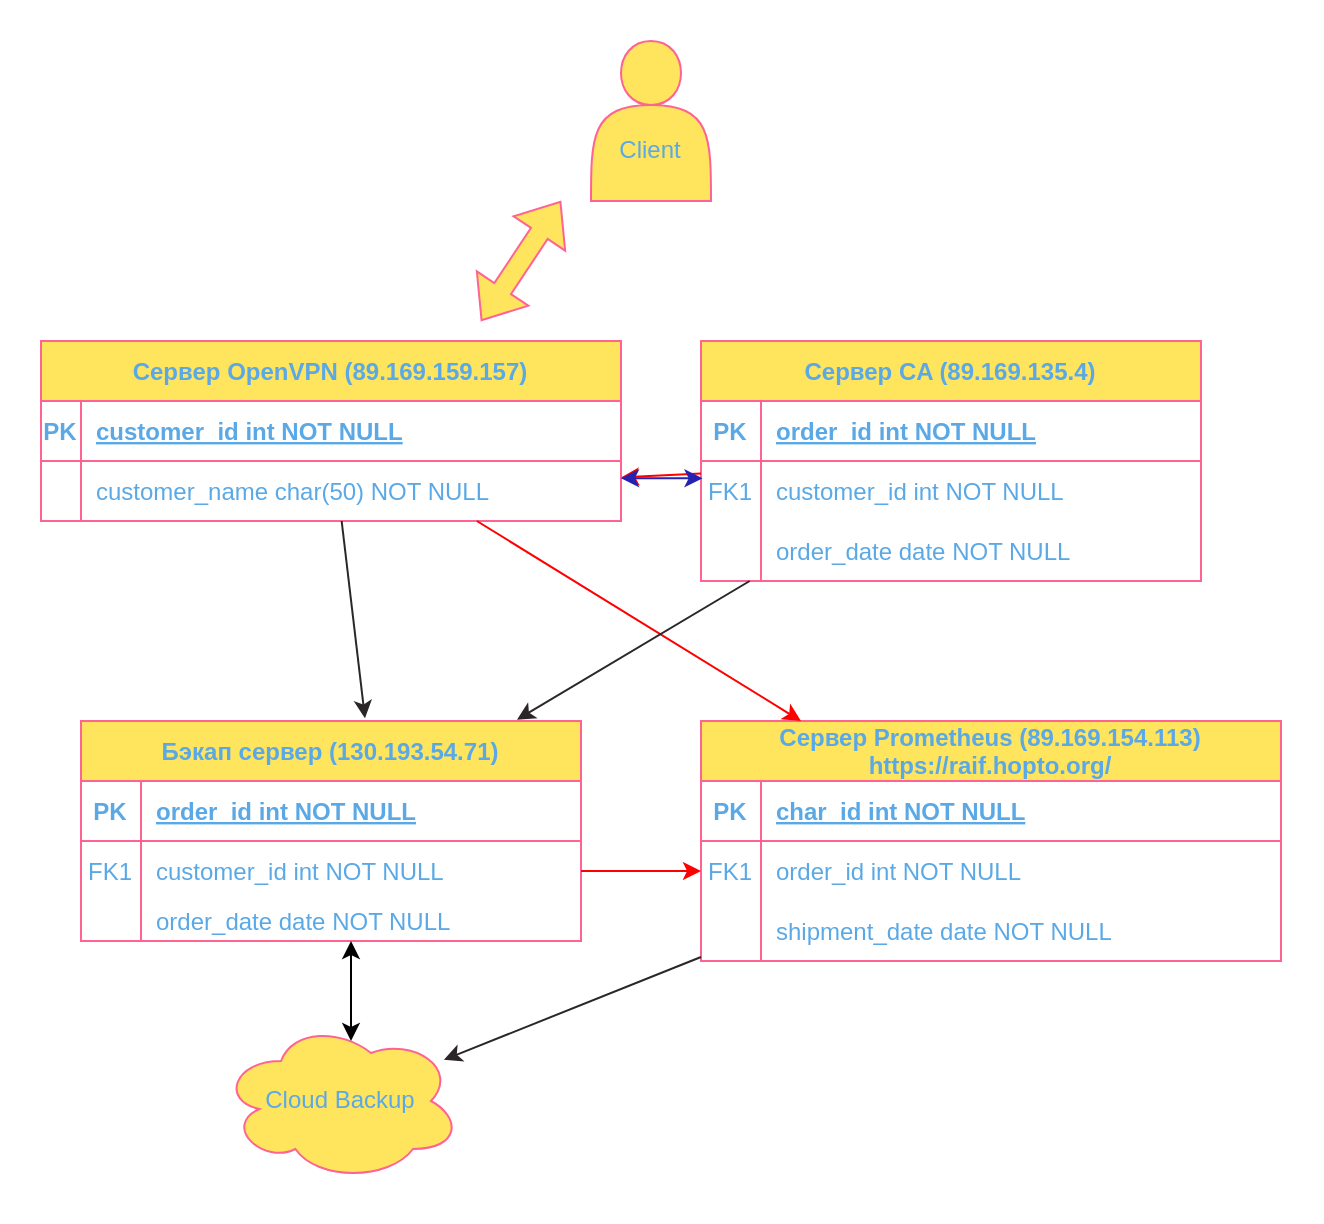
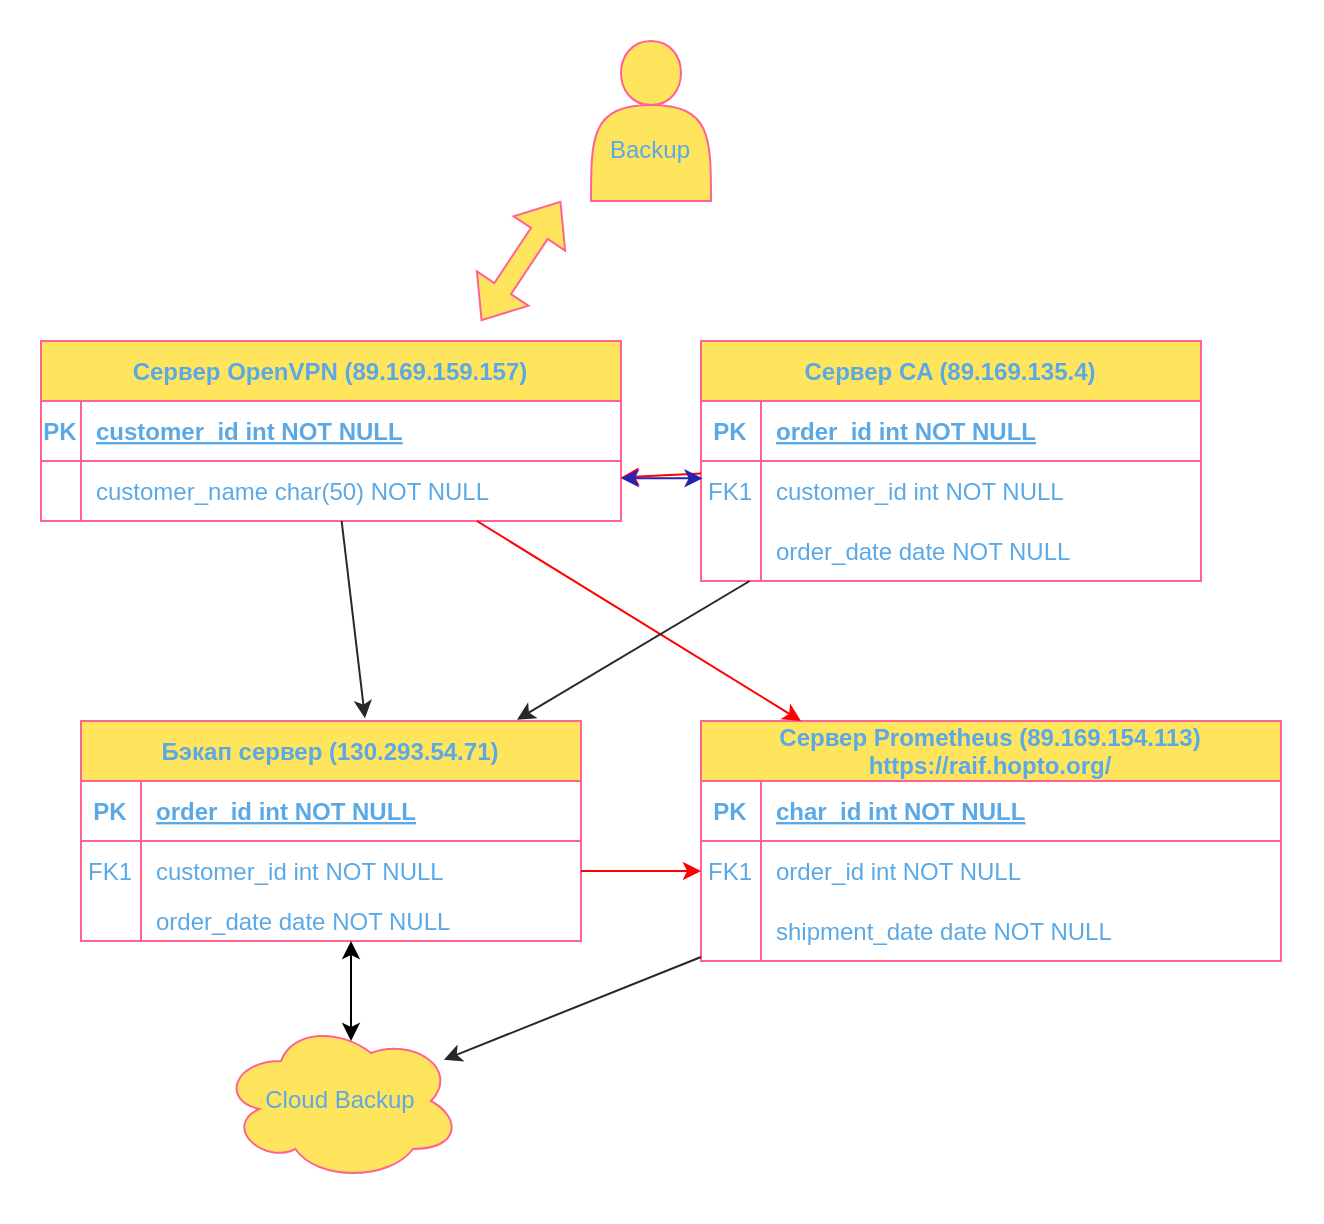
node "Client": label "Client" -> "Backup"
node "Бэкап сервер (130.193.54.71)": label "Бэкап сервер (130.193.54.71)" -> "Бэкап сервер (130.293.54.71)"
